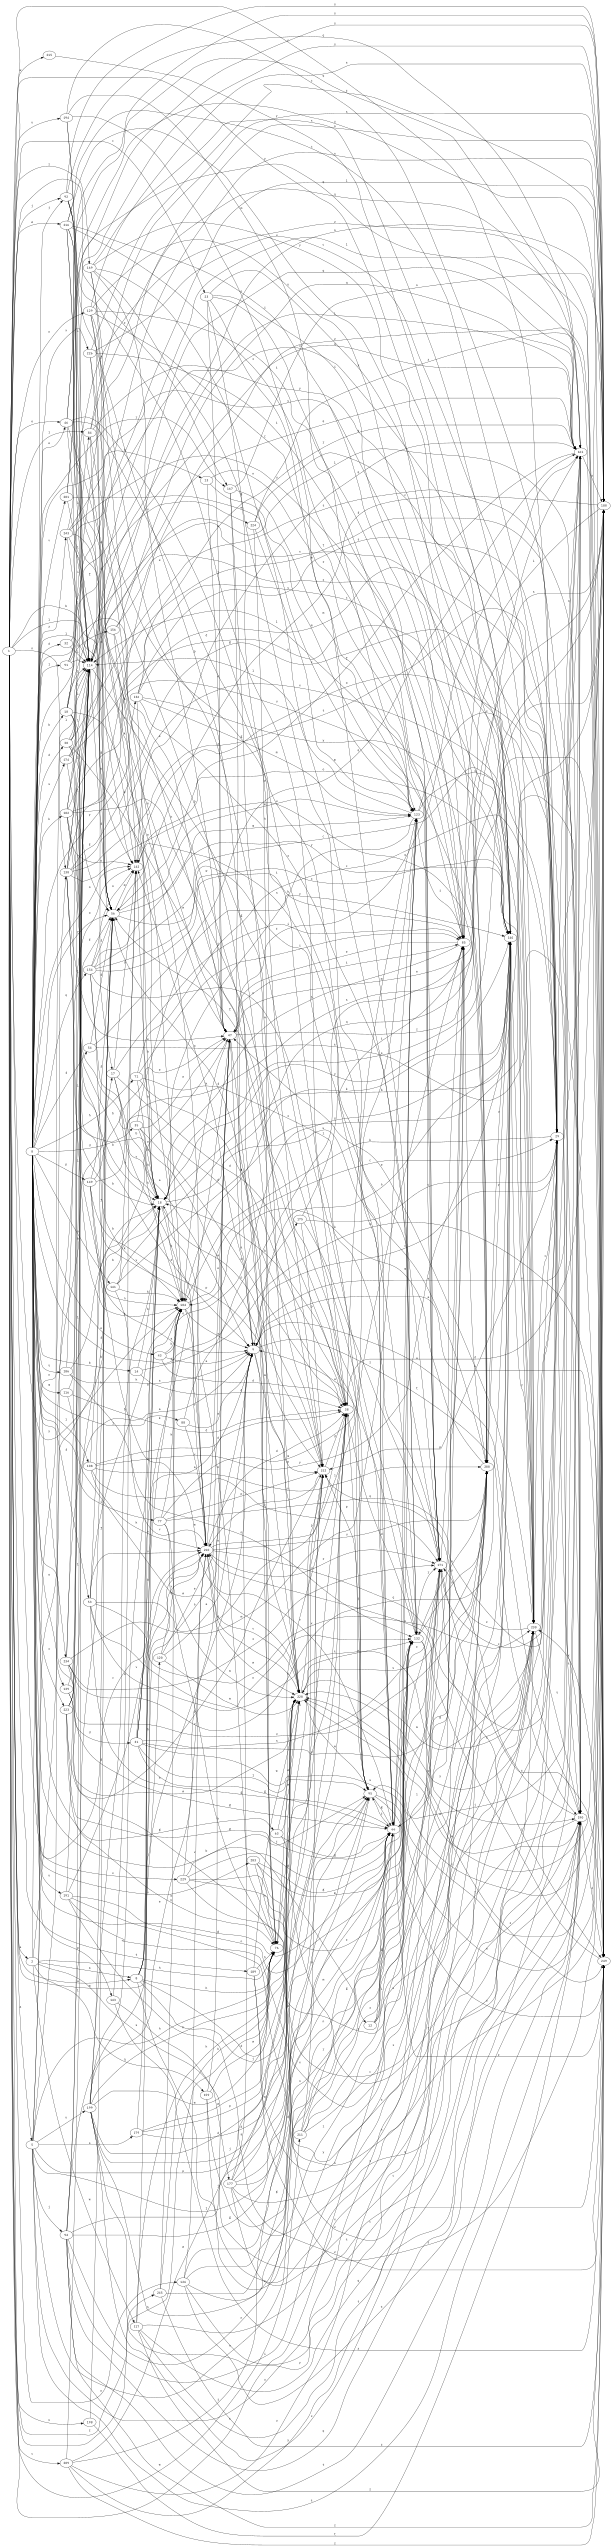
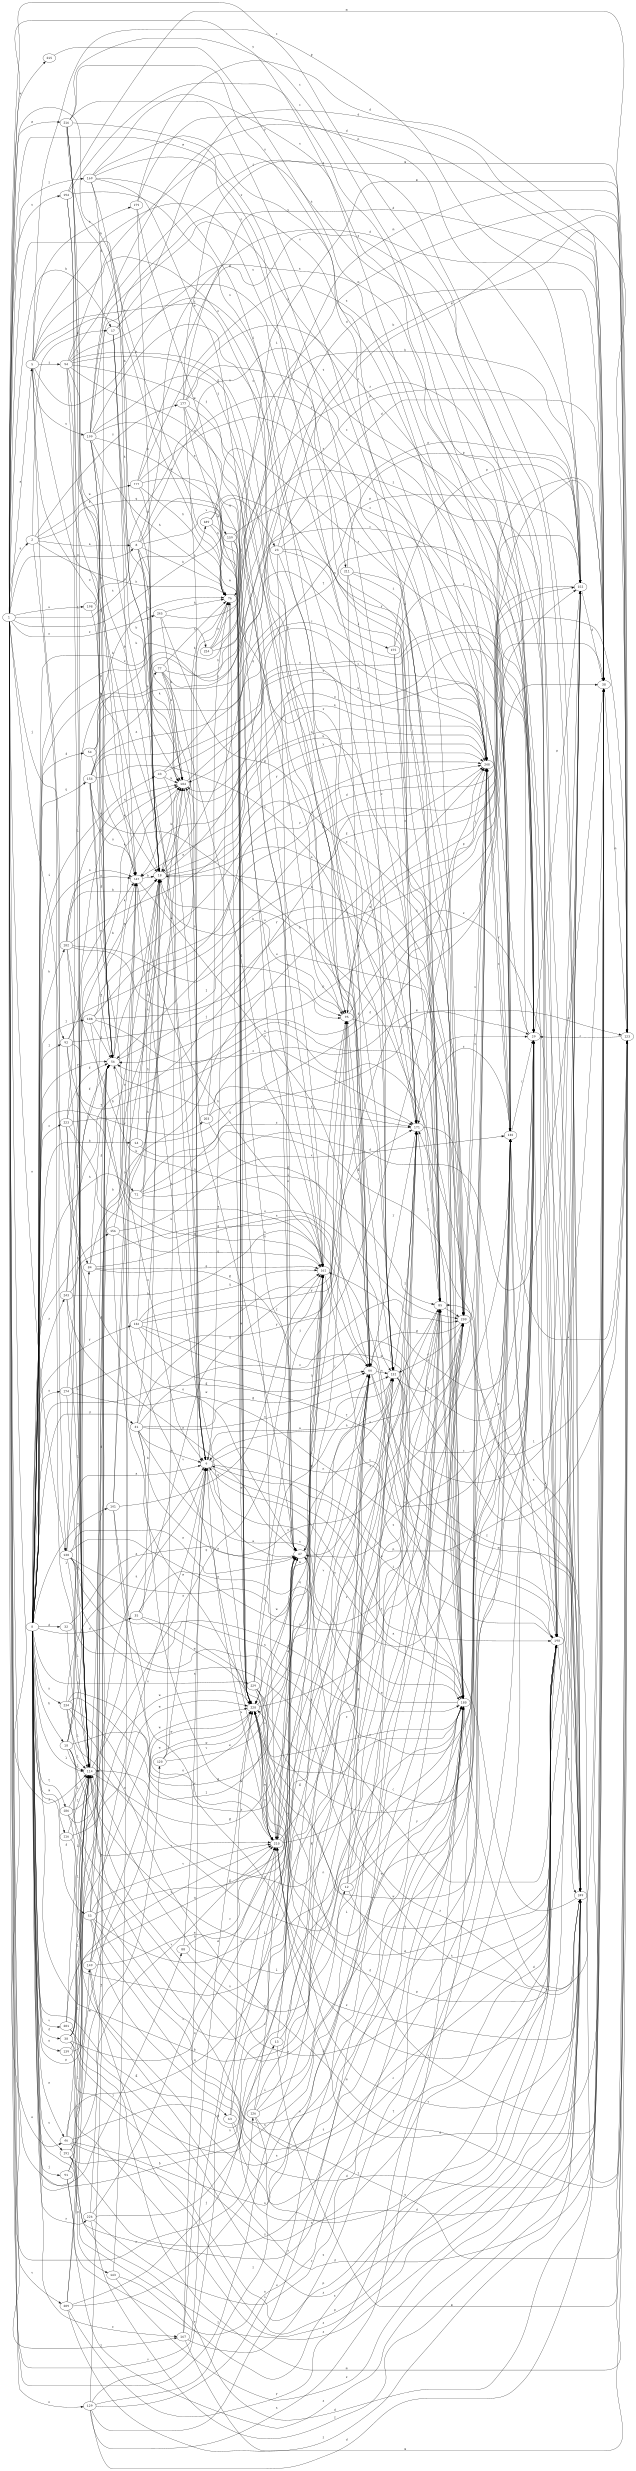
edge "249" -> "114": removed, label "l"
edge "104" -> "210": now "9" -> "210"
